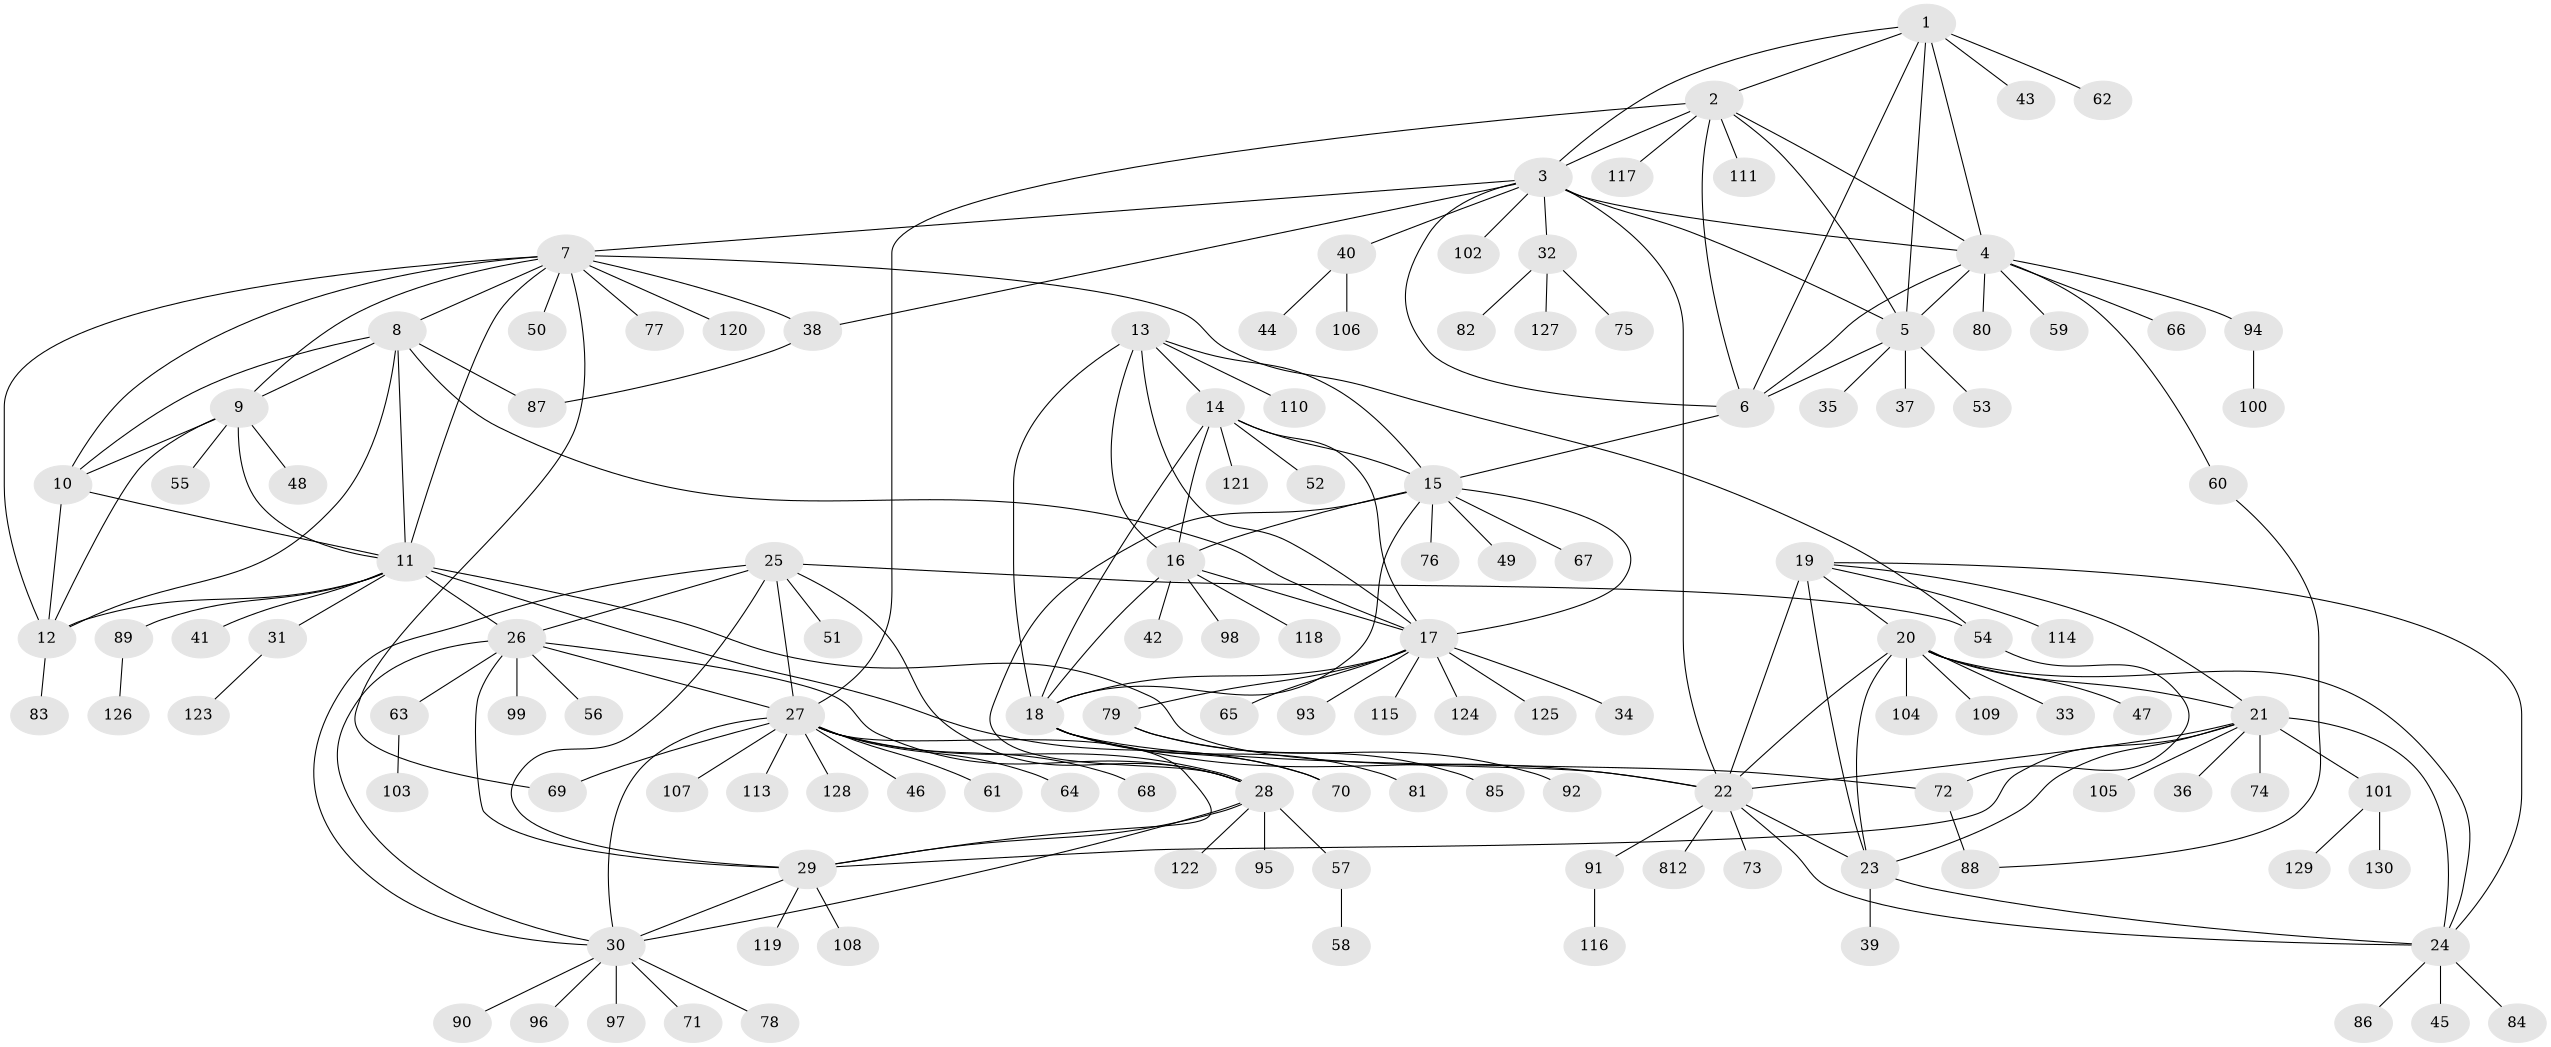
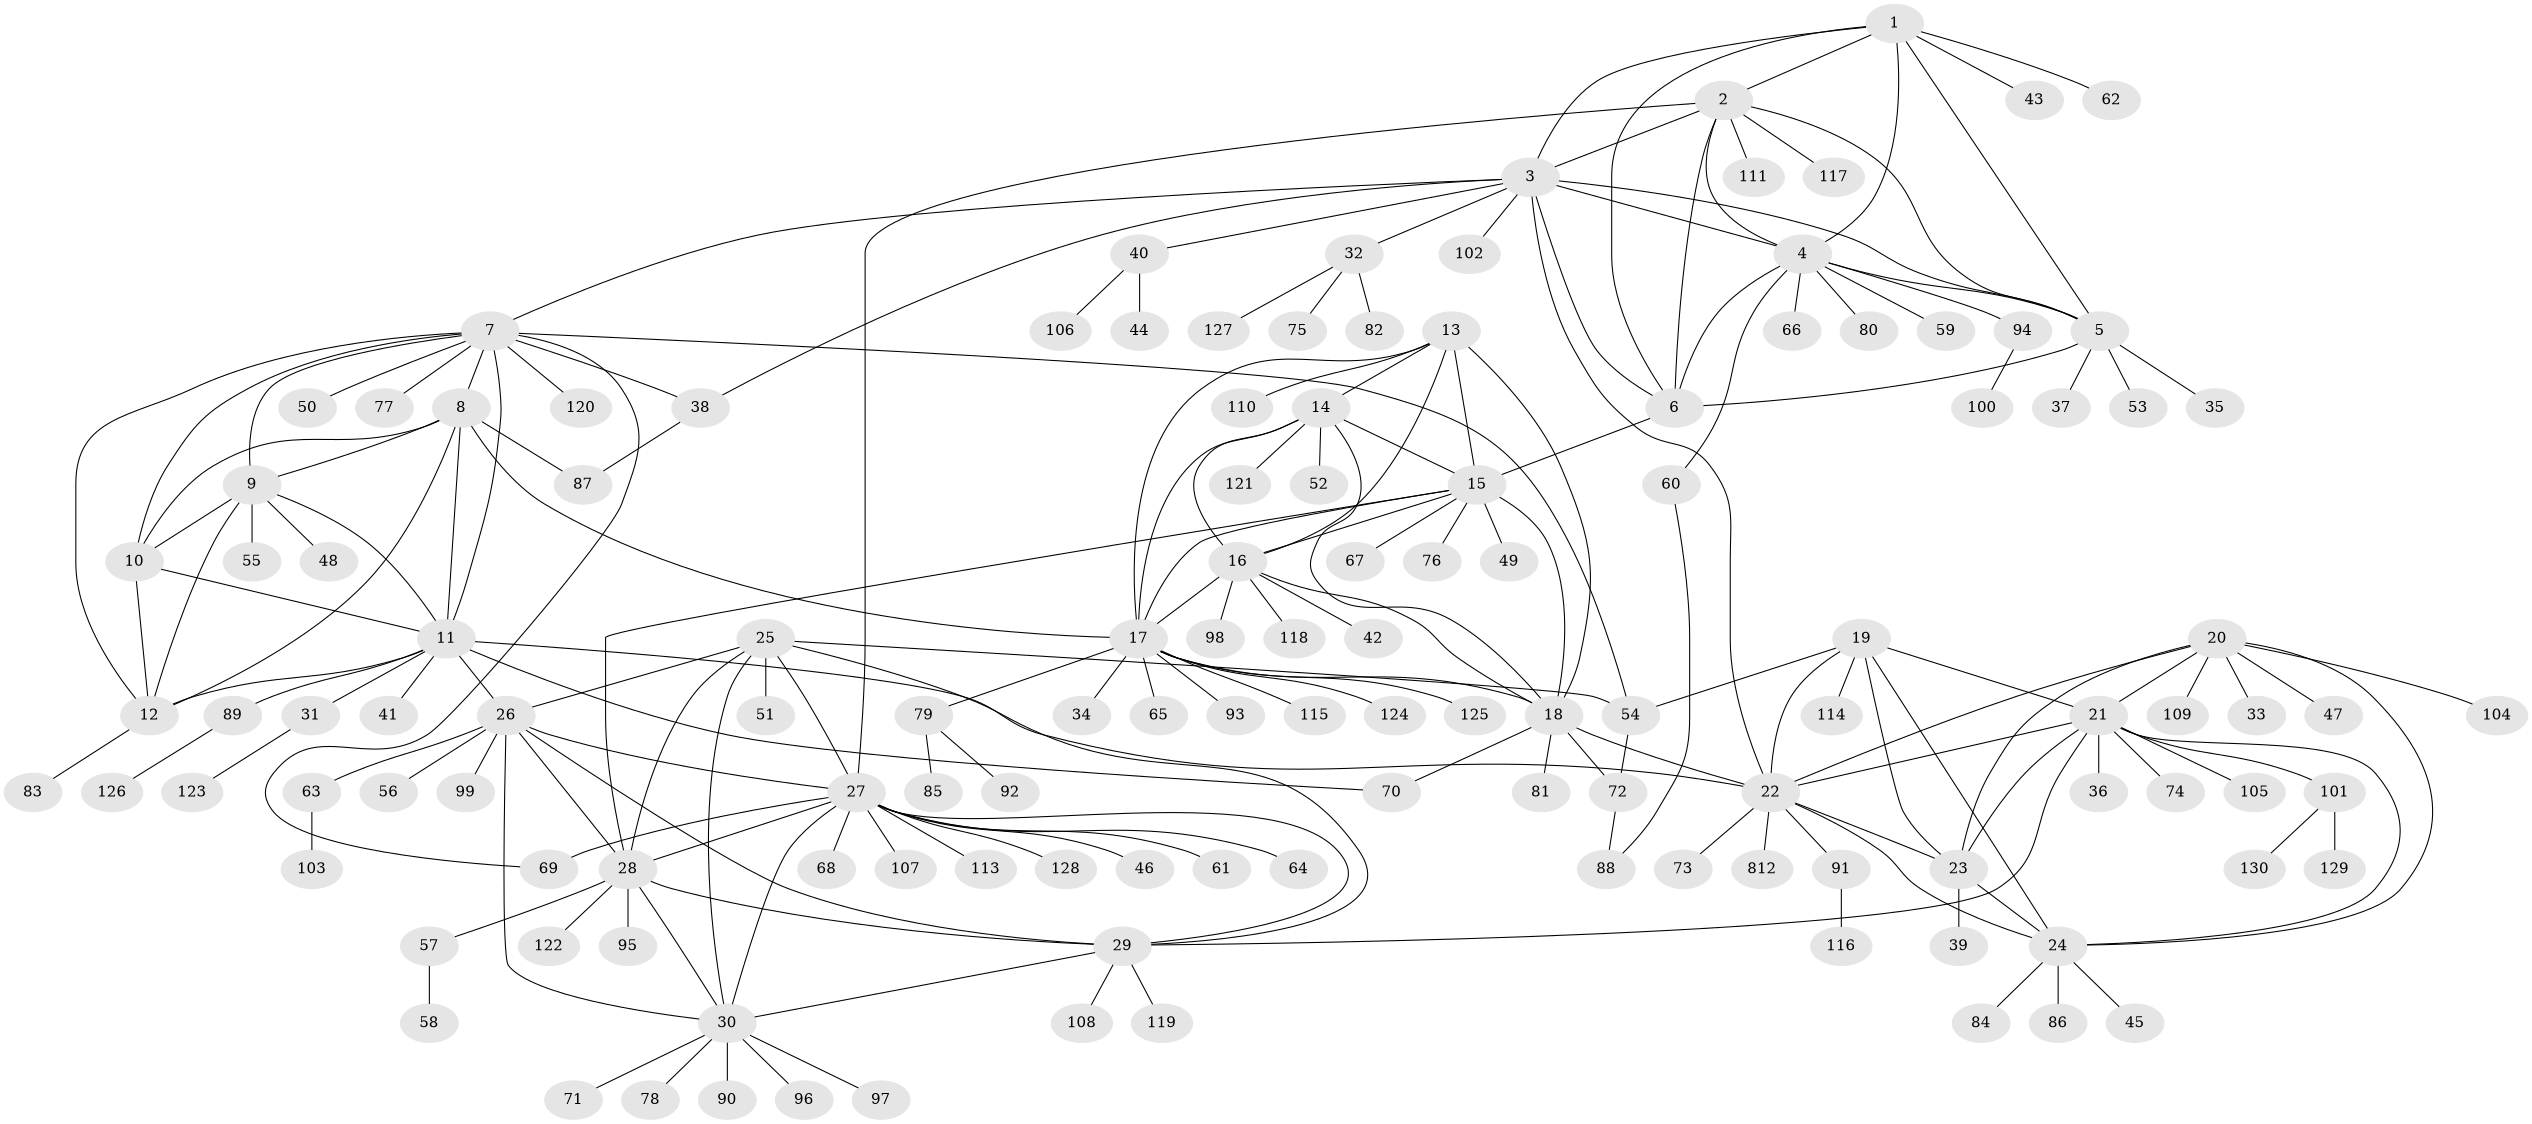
edge "19" -- "20": now "19" -- "54"
